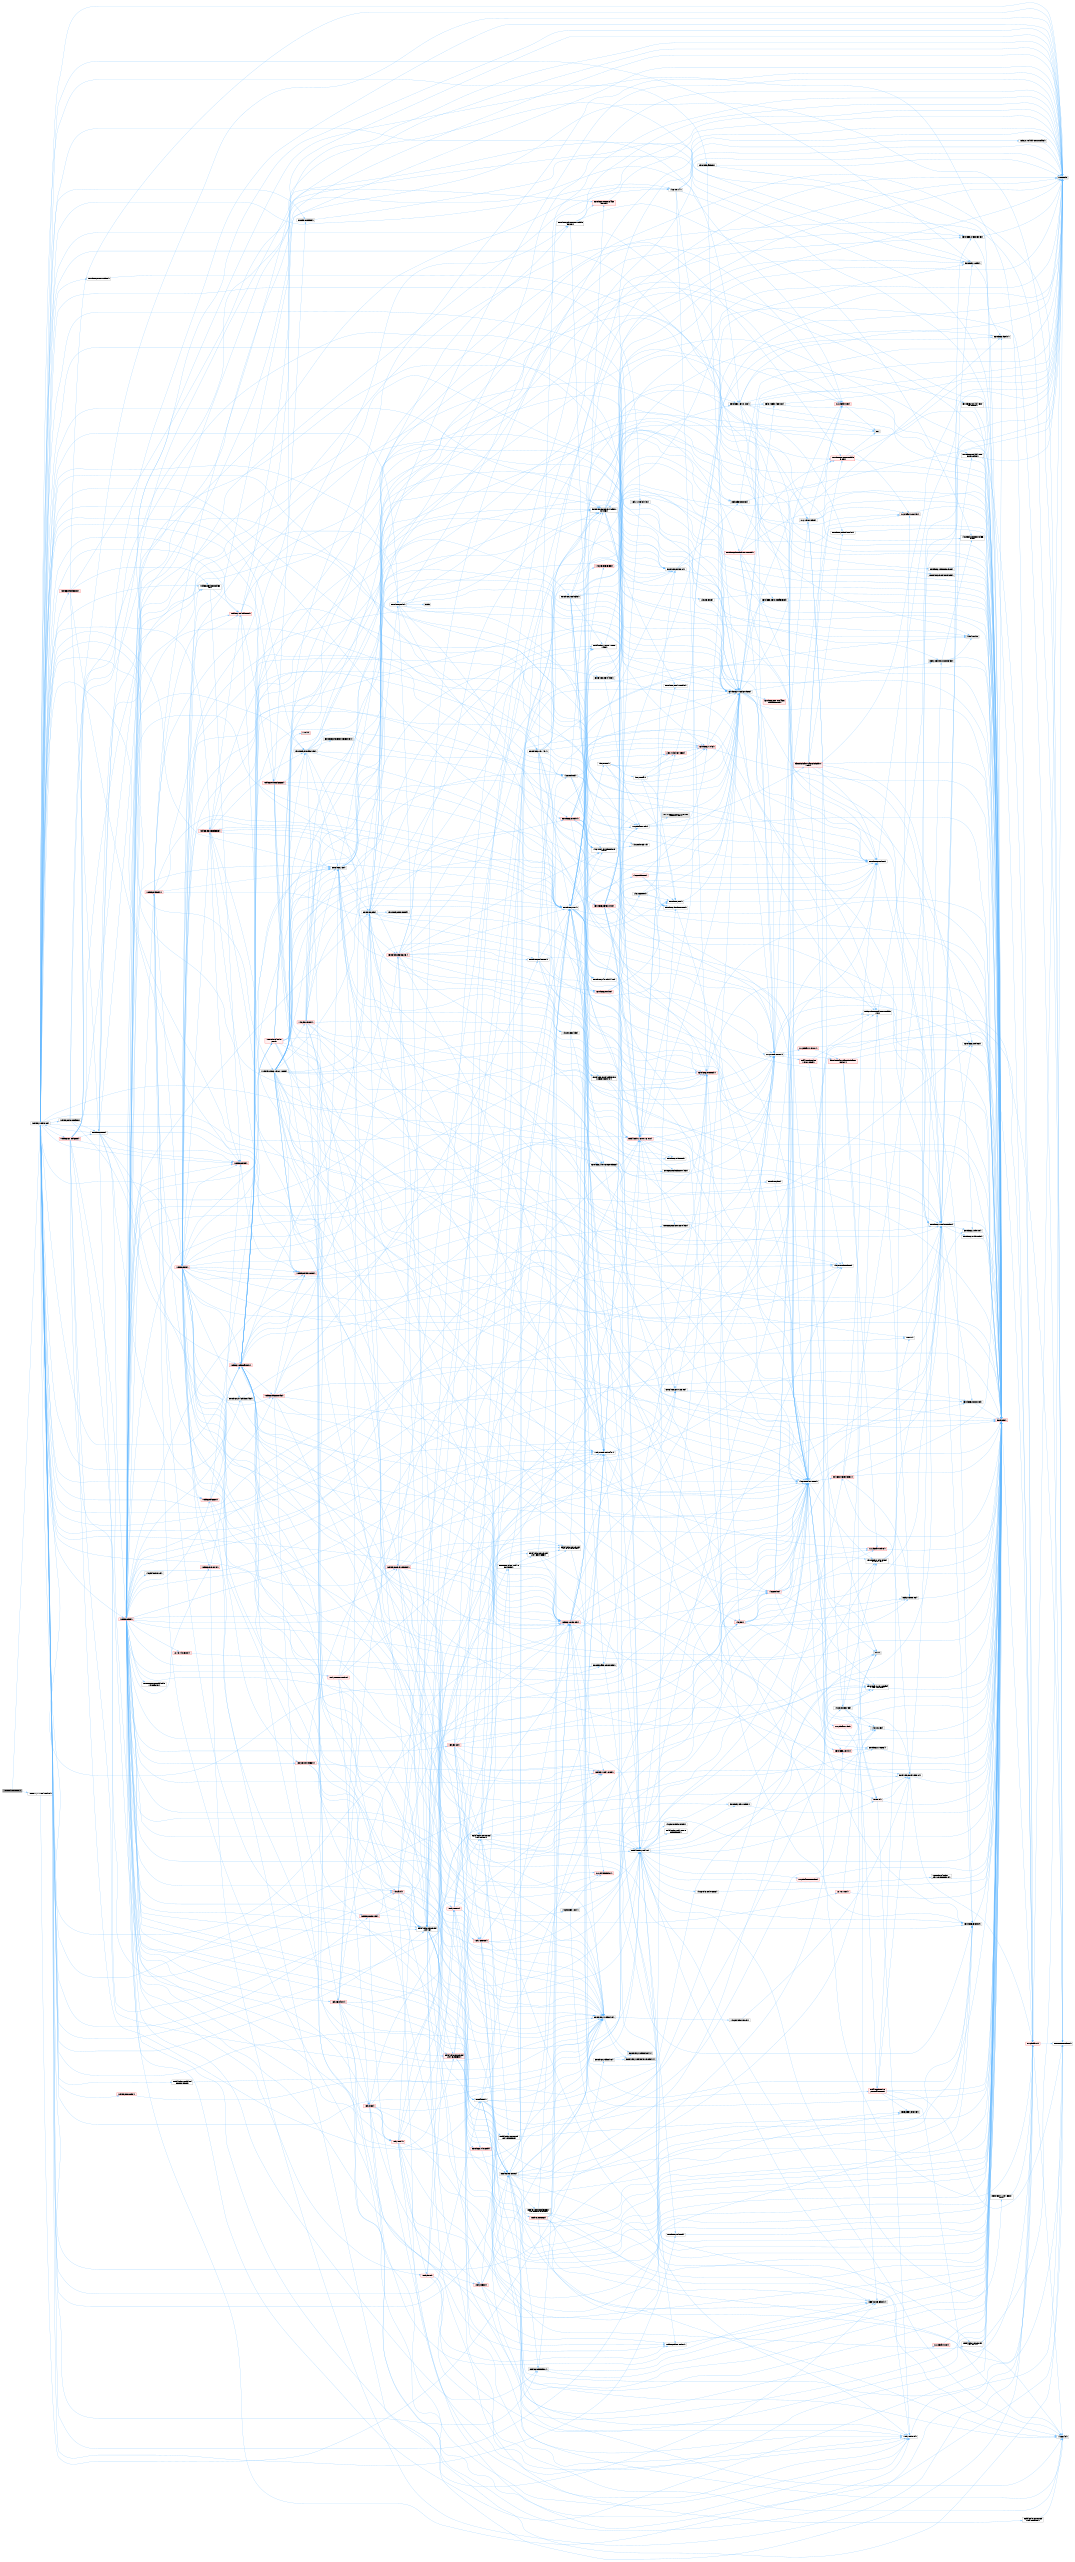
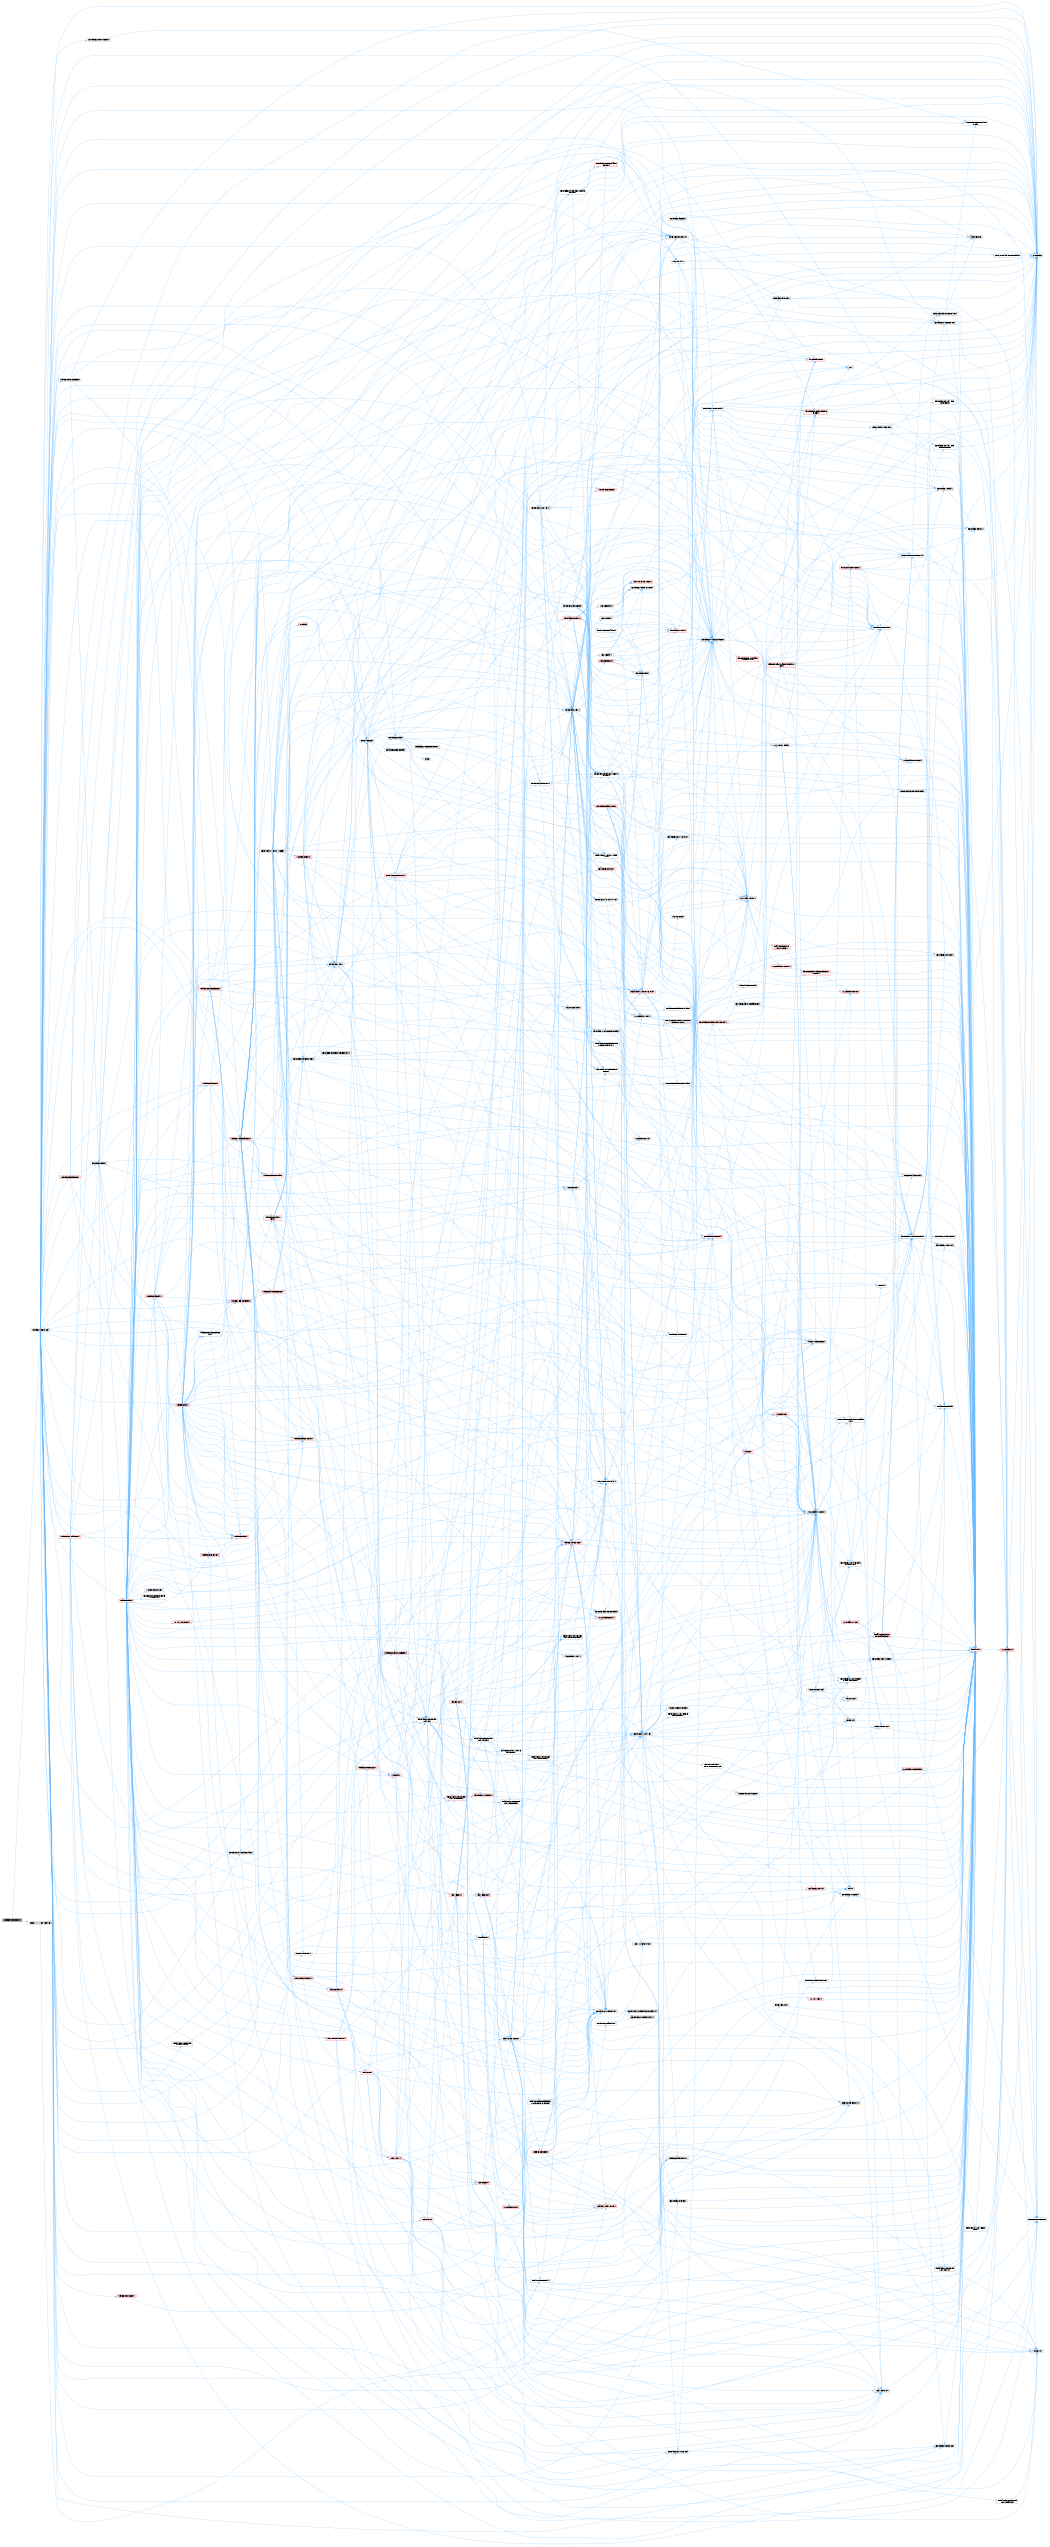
edge "Algo/IsHeap.h" -> "Algo/Heapify.h": now "Containers/Array.h" -> "Algo/Heapify.h"
node "UnrealTemplate/MemoryImage.h": label "UnrealTemplate/MemoryImage.h" -> "Serialization/MemoryImage.h"
edge "UObject/Class.h" -> "Internationalization /Text.h": reversed
